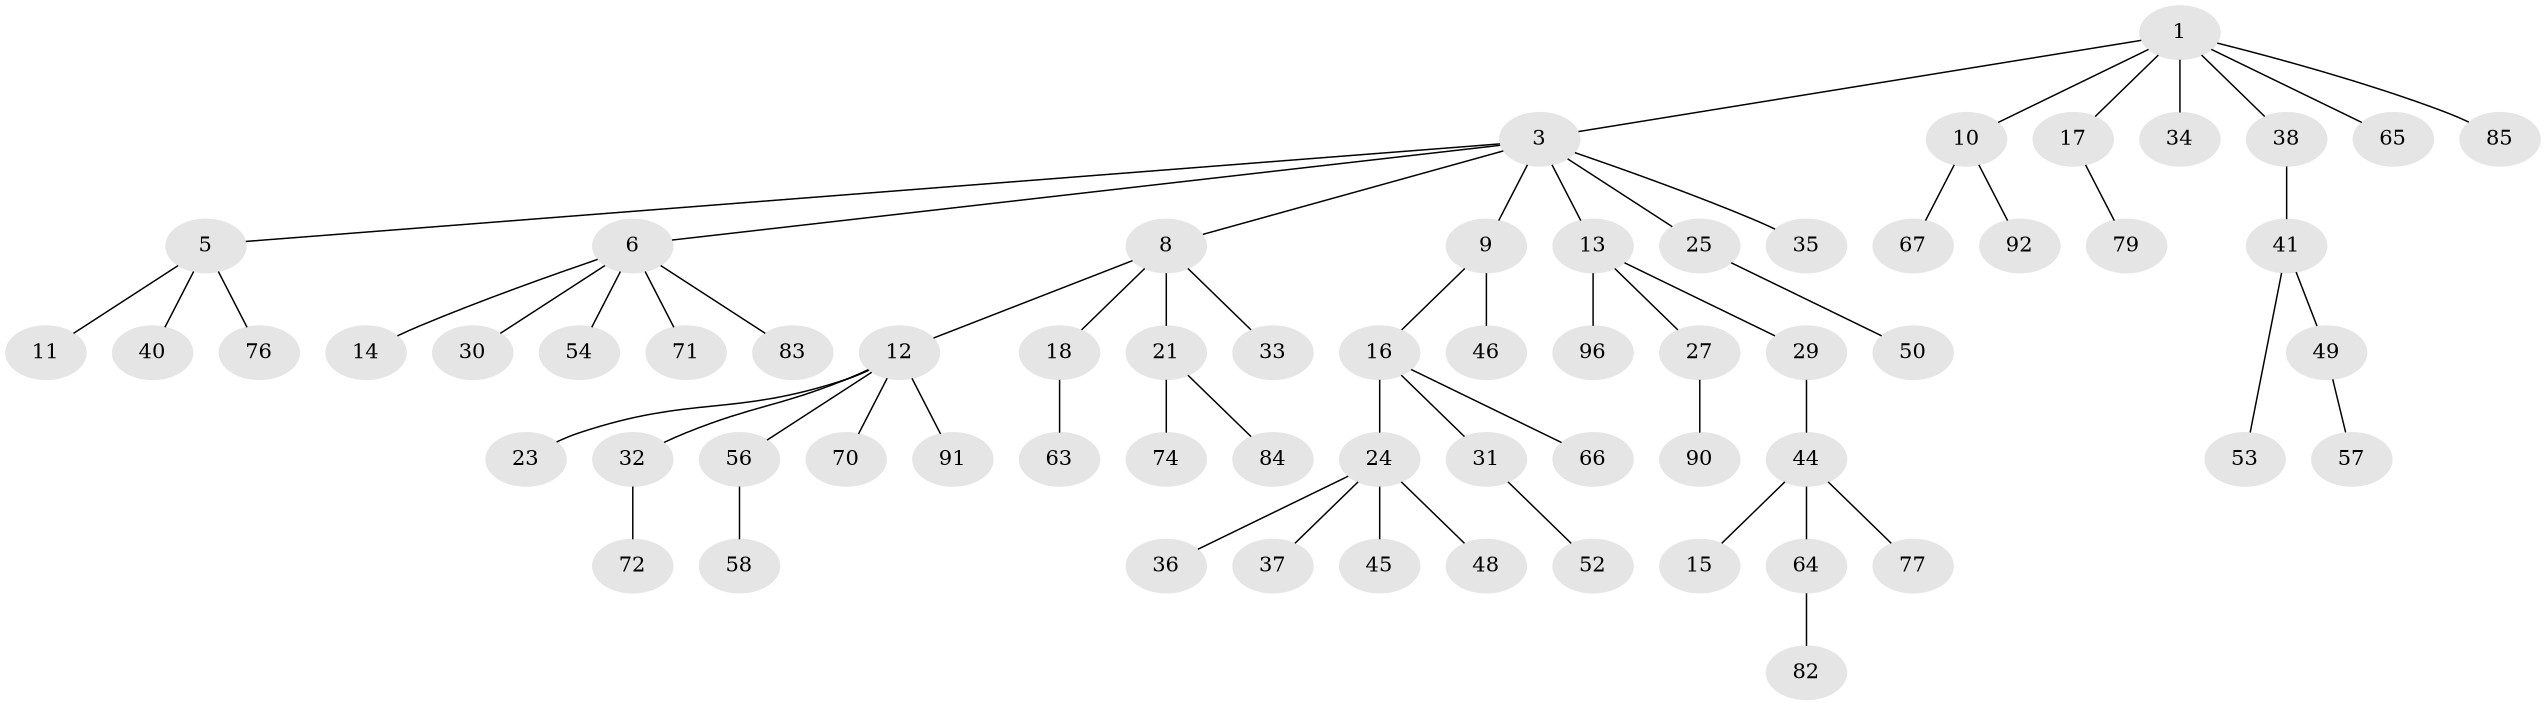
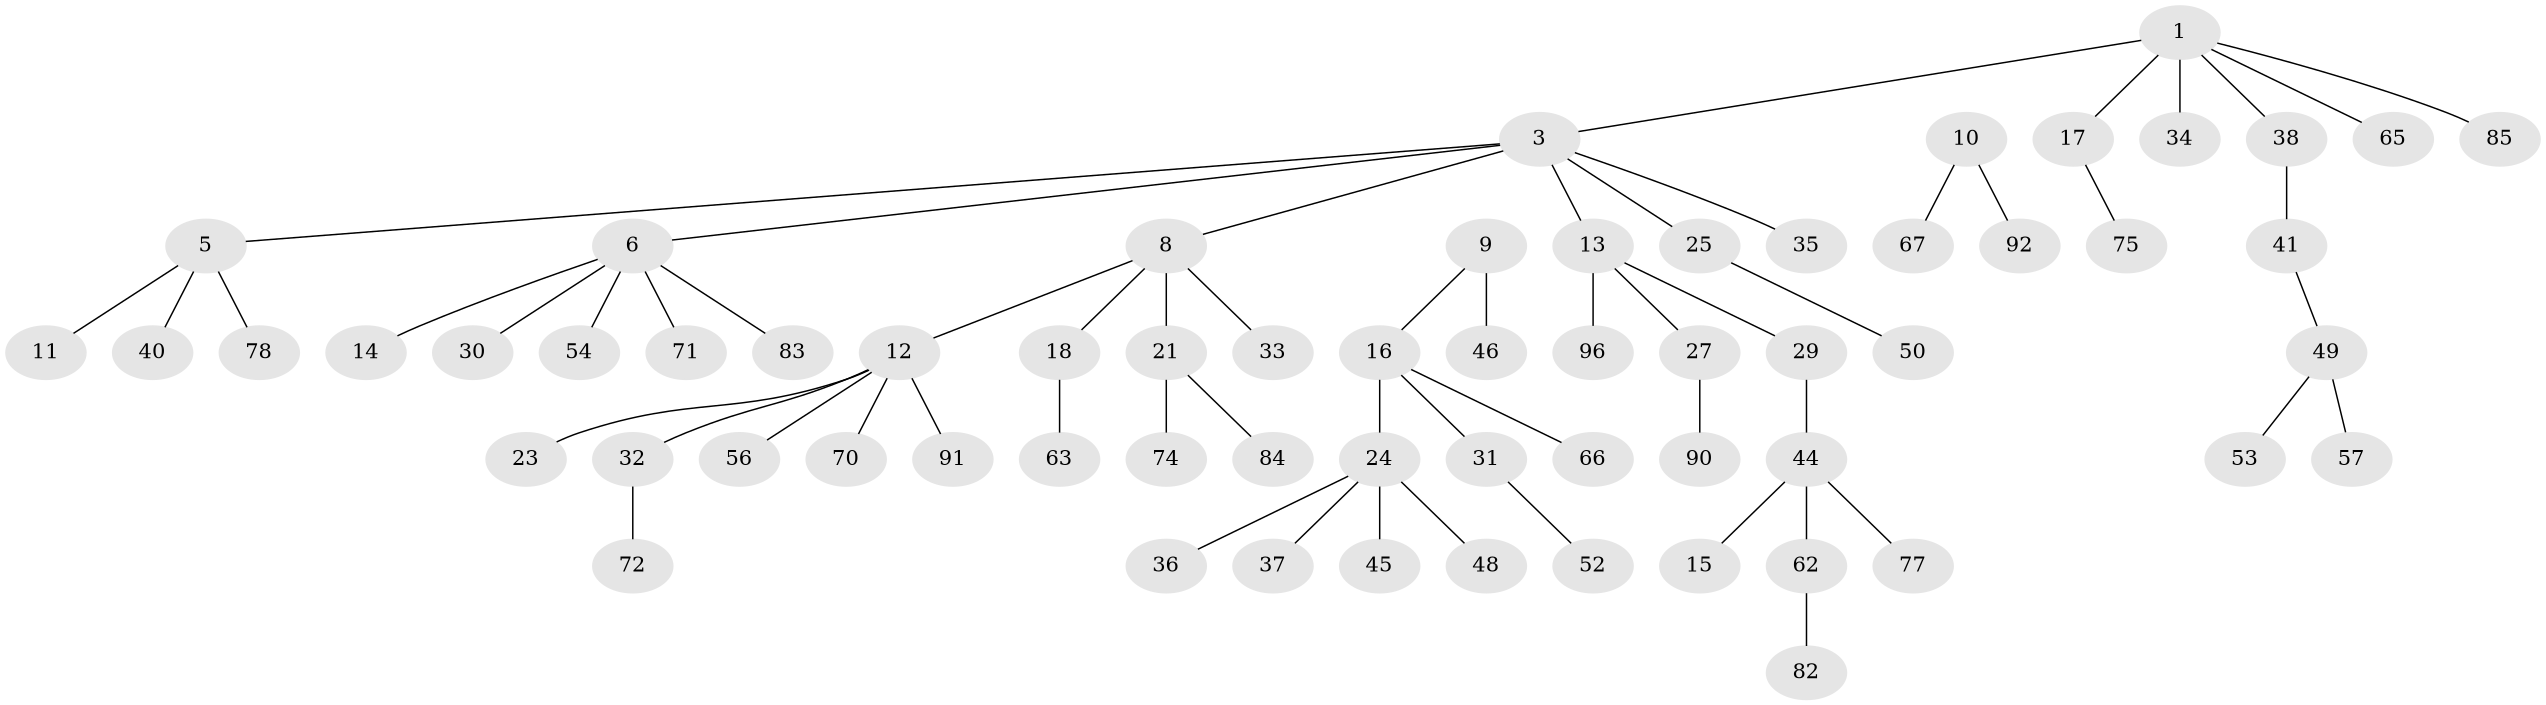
edge "1" -- "10": removed
edge "3" -- "9": removed
node "79": label "79" -> "75"
node "76": label "76" -> "78"
edge "41" -- "53": now "49" -- "53"
node "58": removed
node "64": label "64" -> "62"
